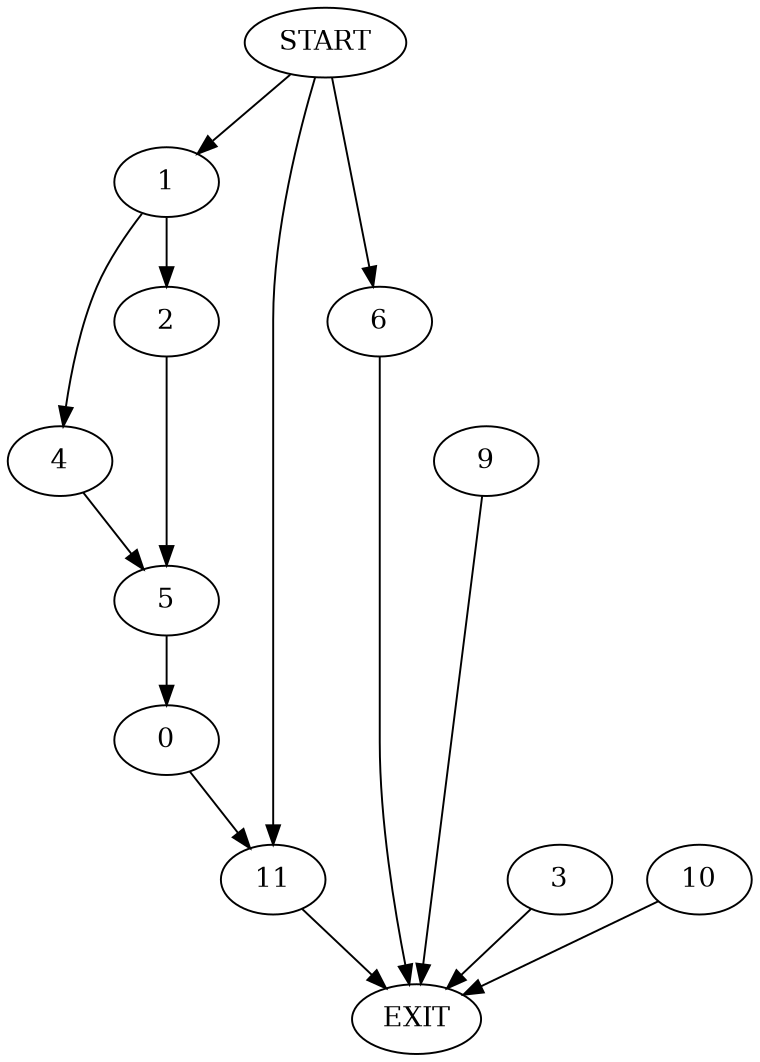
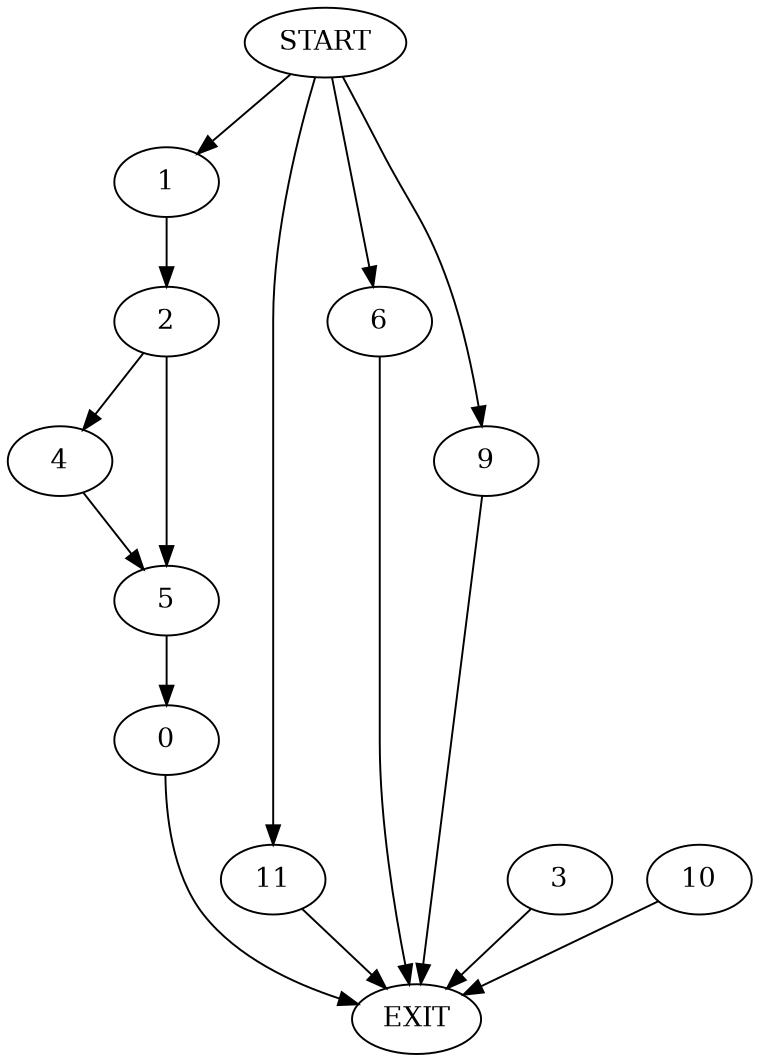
edge "START" -> "9": added
edge "1" -> "4": now "2" -> "4"
edge "0" -> "11": now "0" -> "EXIT"
